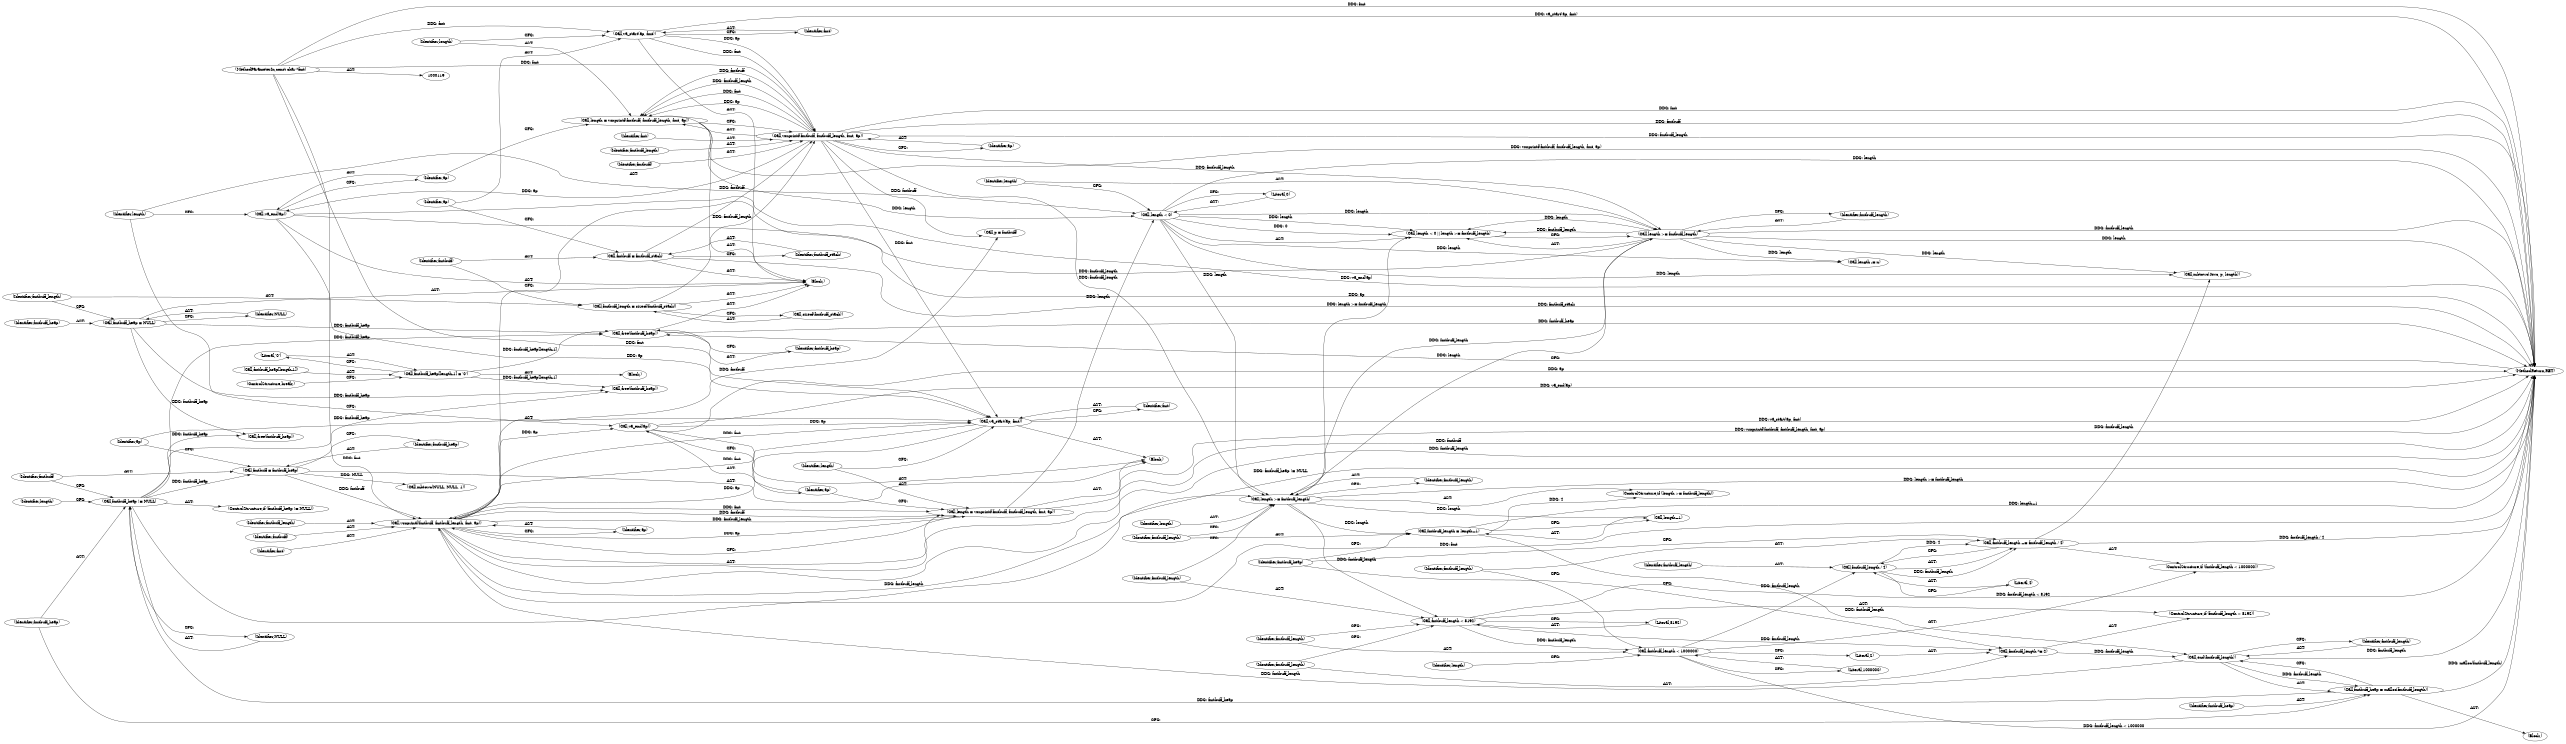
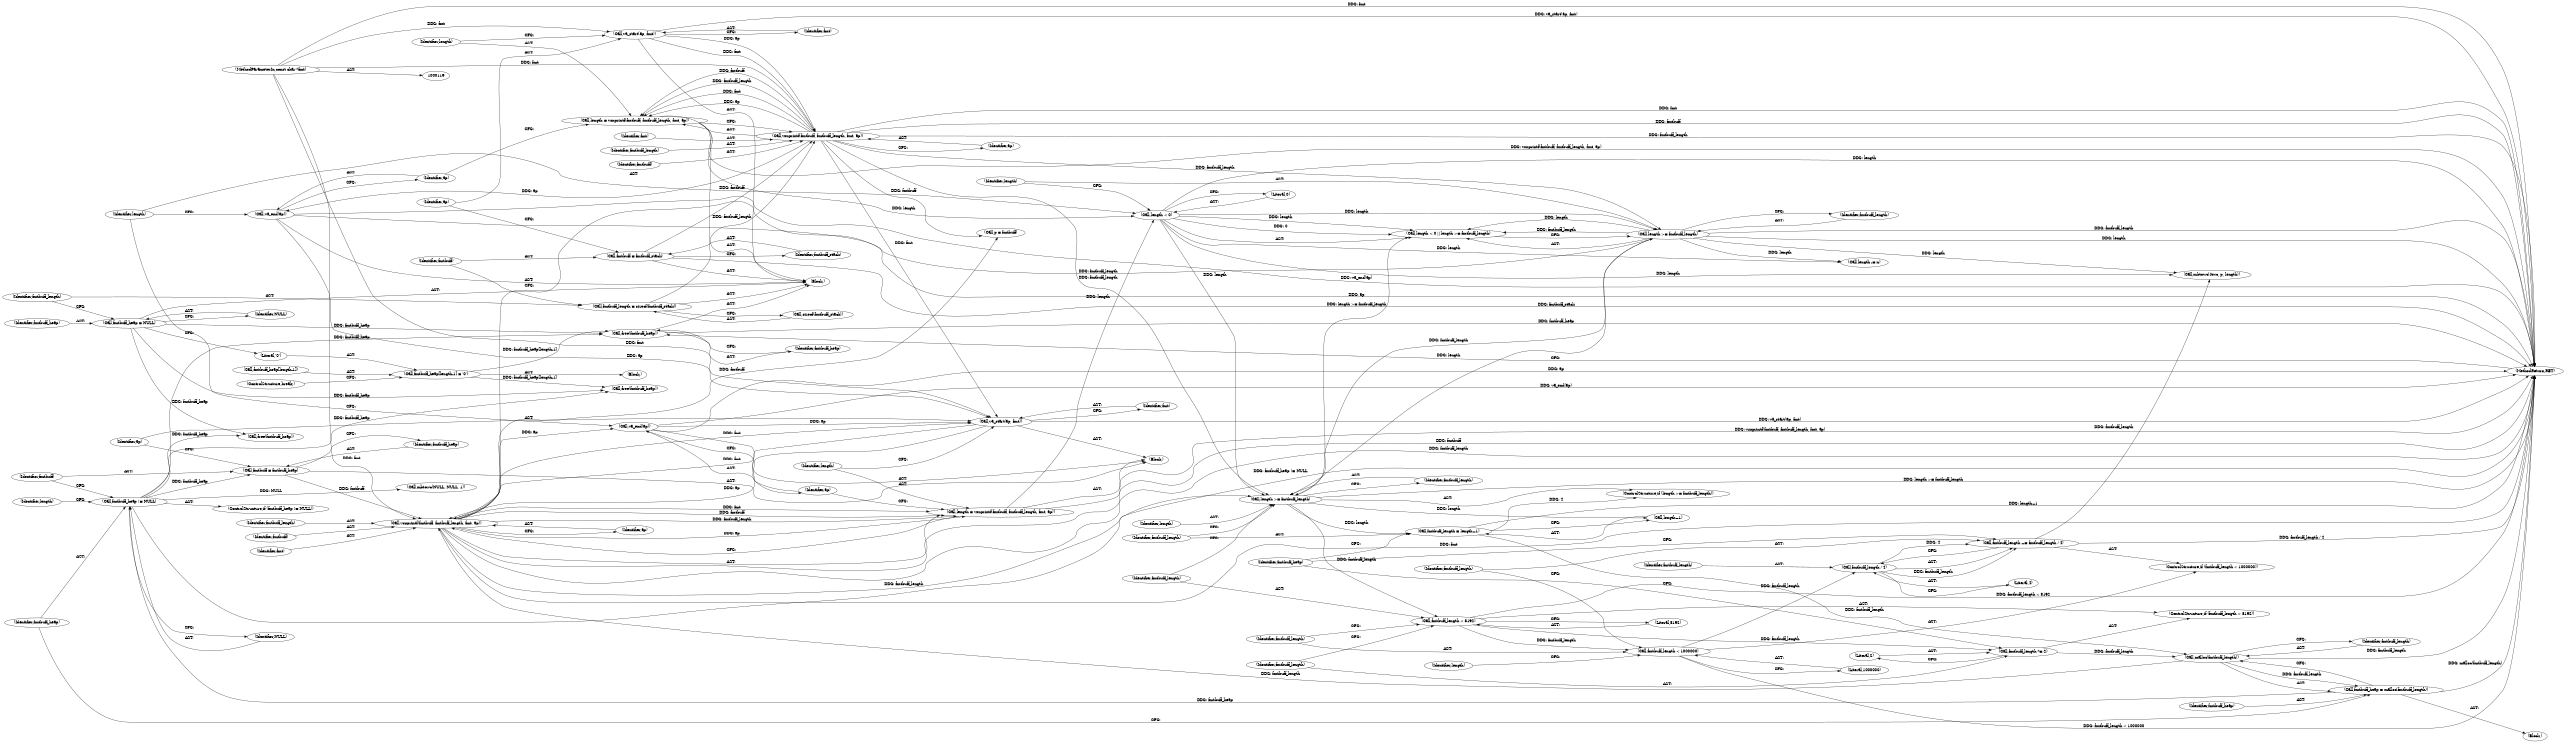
edge "(Call,fmtbuff_heap[length-1] = '0')" -> "(Literal,'0')": now "(Call,fmtbuff_heap = NULL)" -> "(Literal,'0')"
edge "(Call,fmtbuff = fmtbuff_heap)" -> "(Call,mbtowc(NULL, NULL, 1))": now "(Call,fmtbuff_heap != NULL)" -> "(Call,mbtowc(NULL, NULL, 1))"
edge "(Call,fmtbuff_length < 1000000)" -> "(Literal,2)": now "(Call,fmtbuff_length *= 2)" -> "(Literal,2)"
node "(Call,end(fmtbuff_length))": label "(Call,end(fmtbuff_length))" -> "(Call,malloc(fmtbuff_length))"
